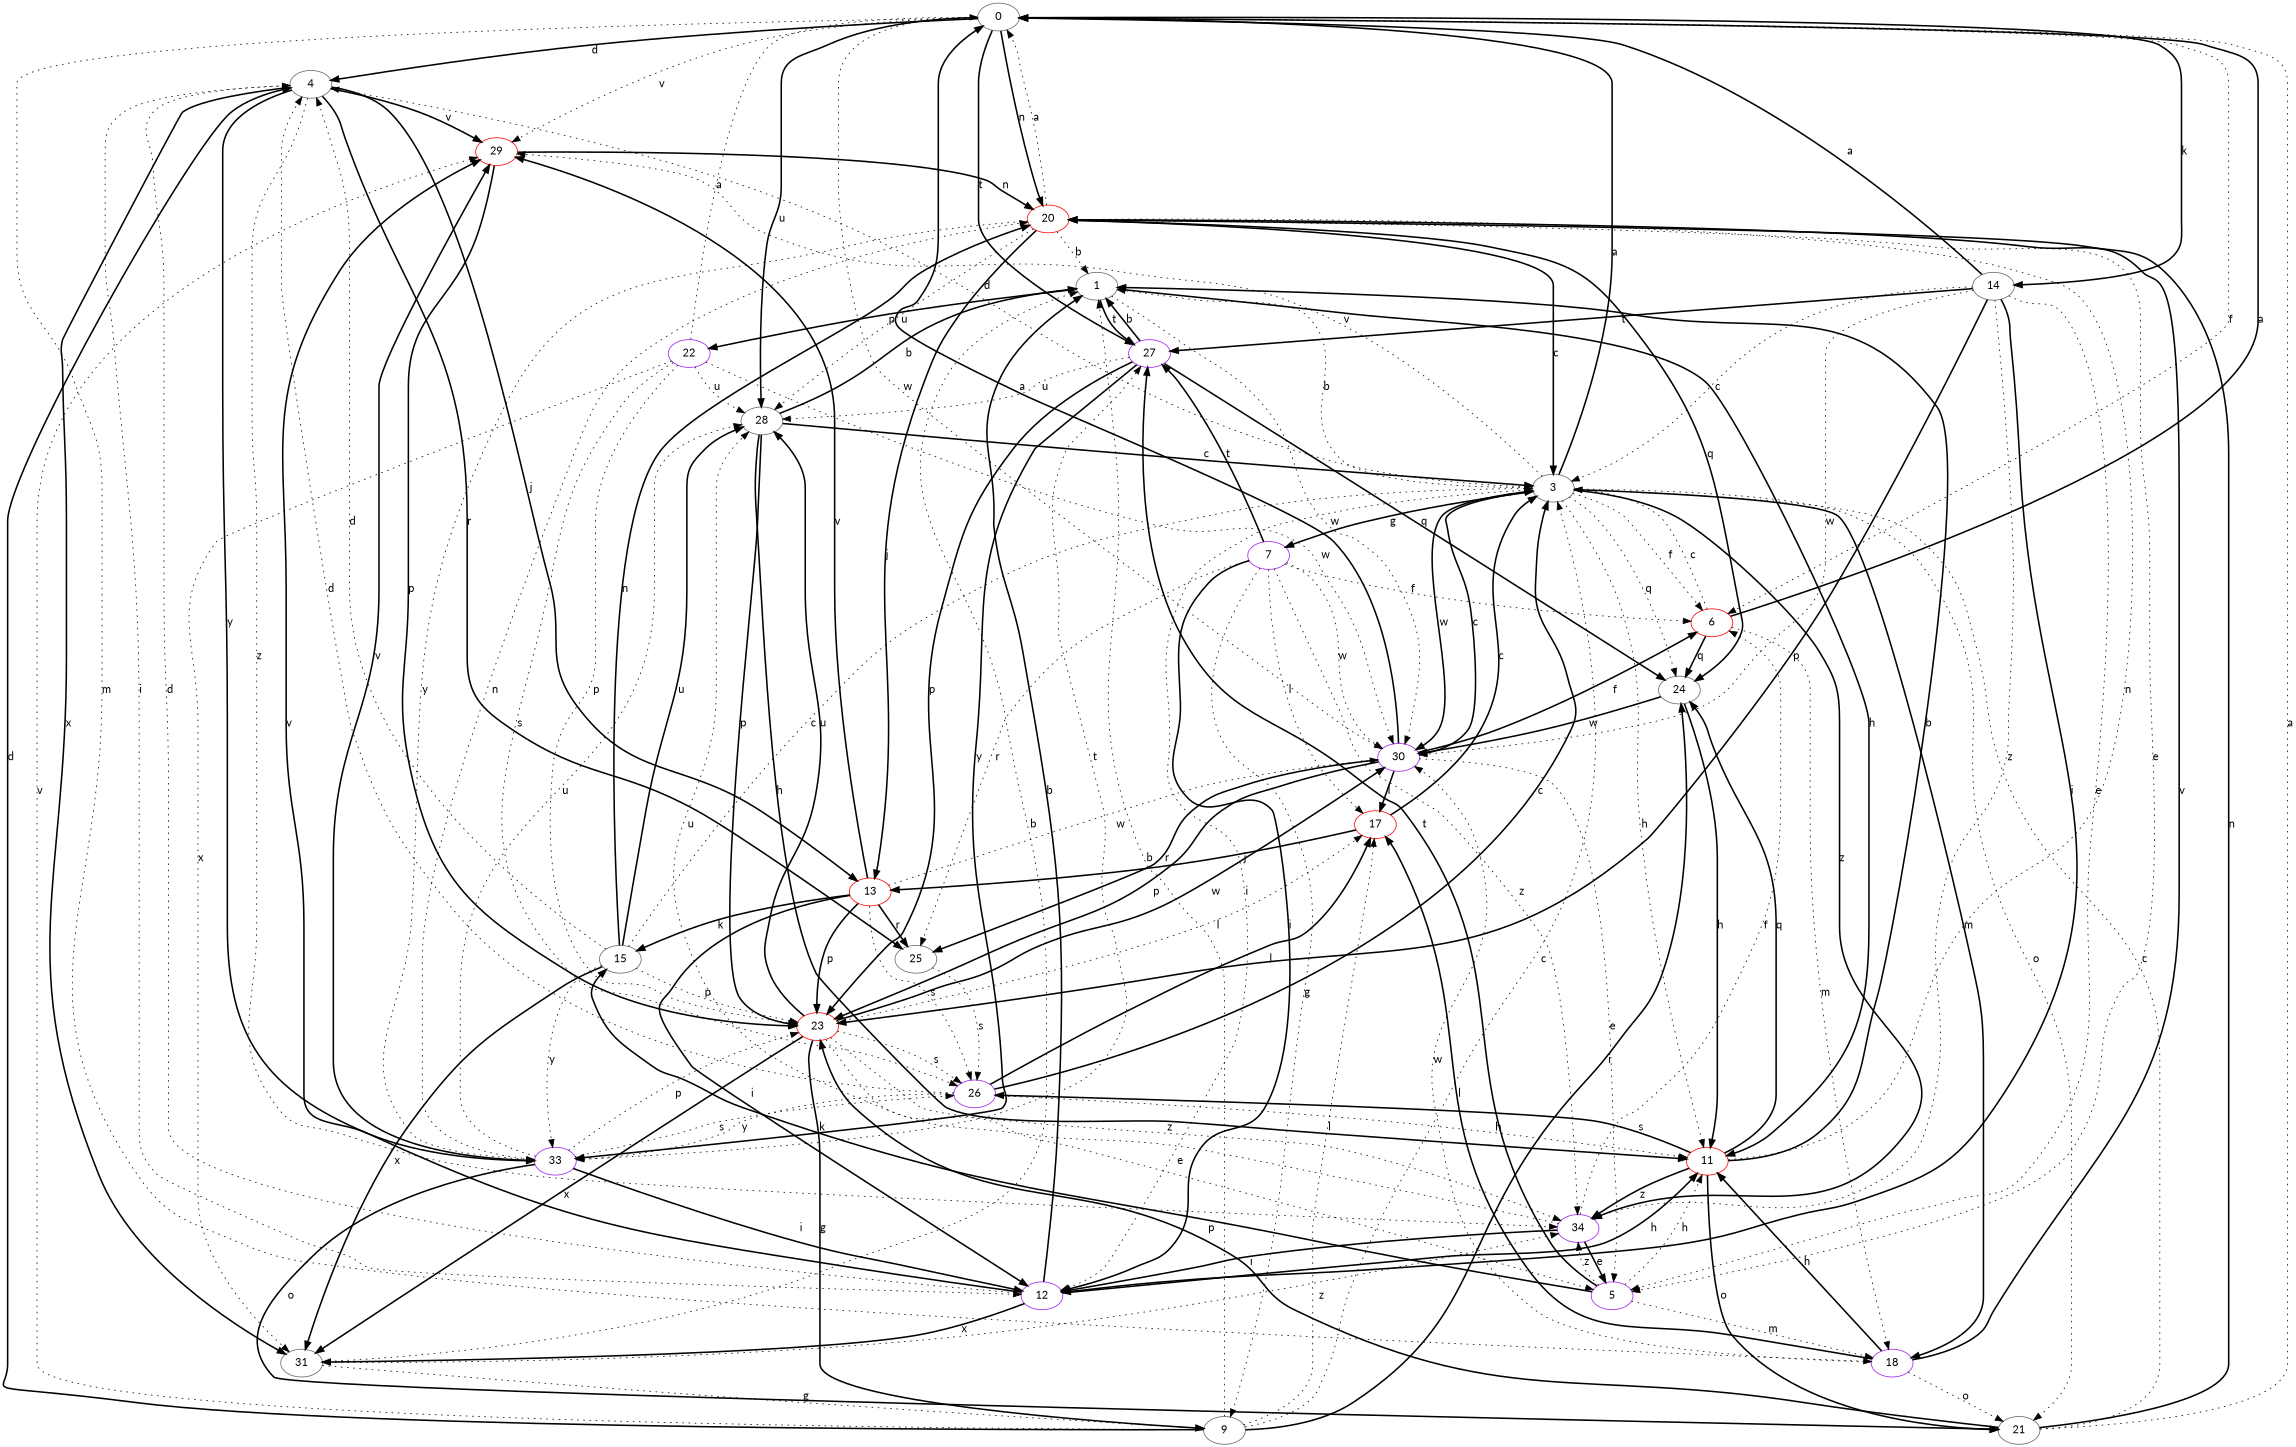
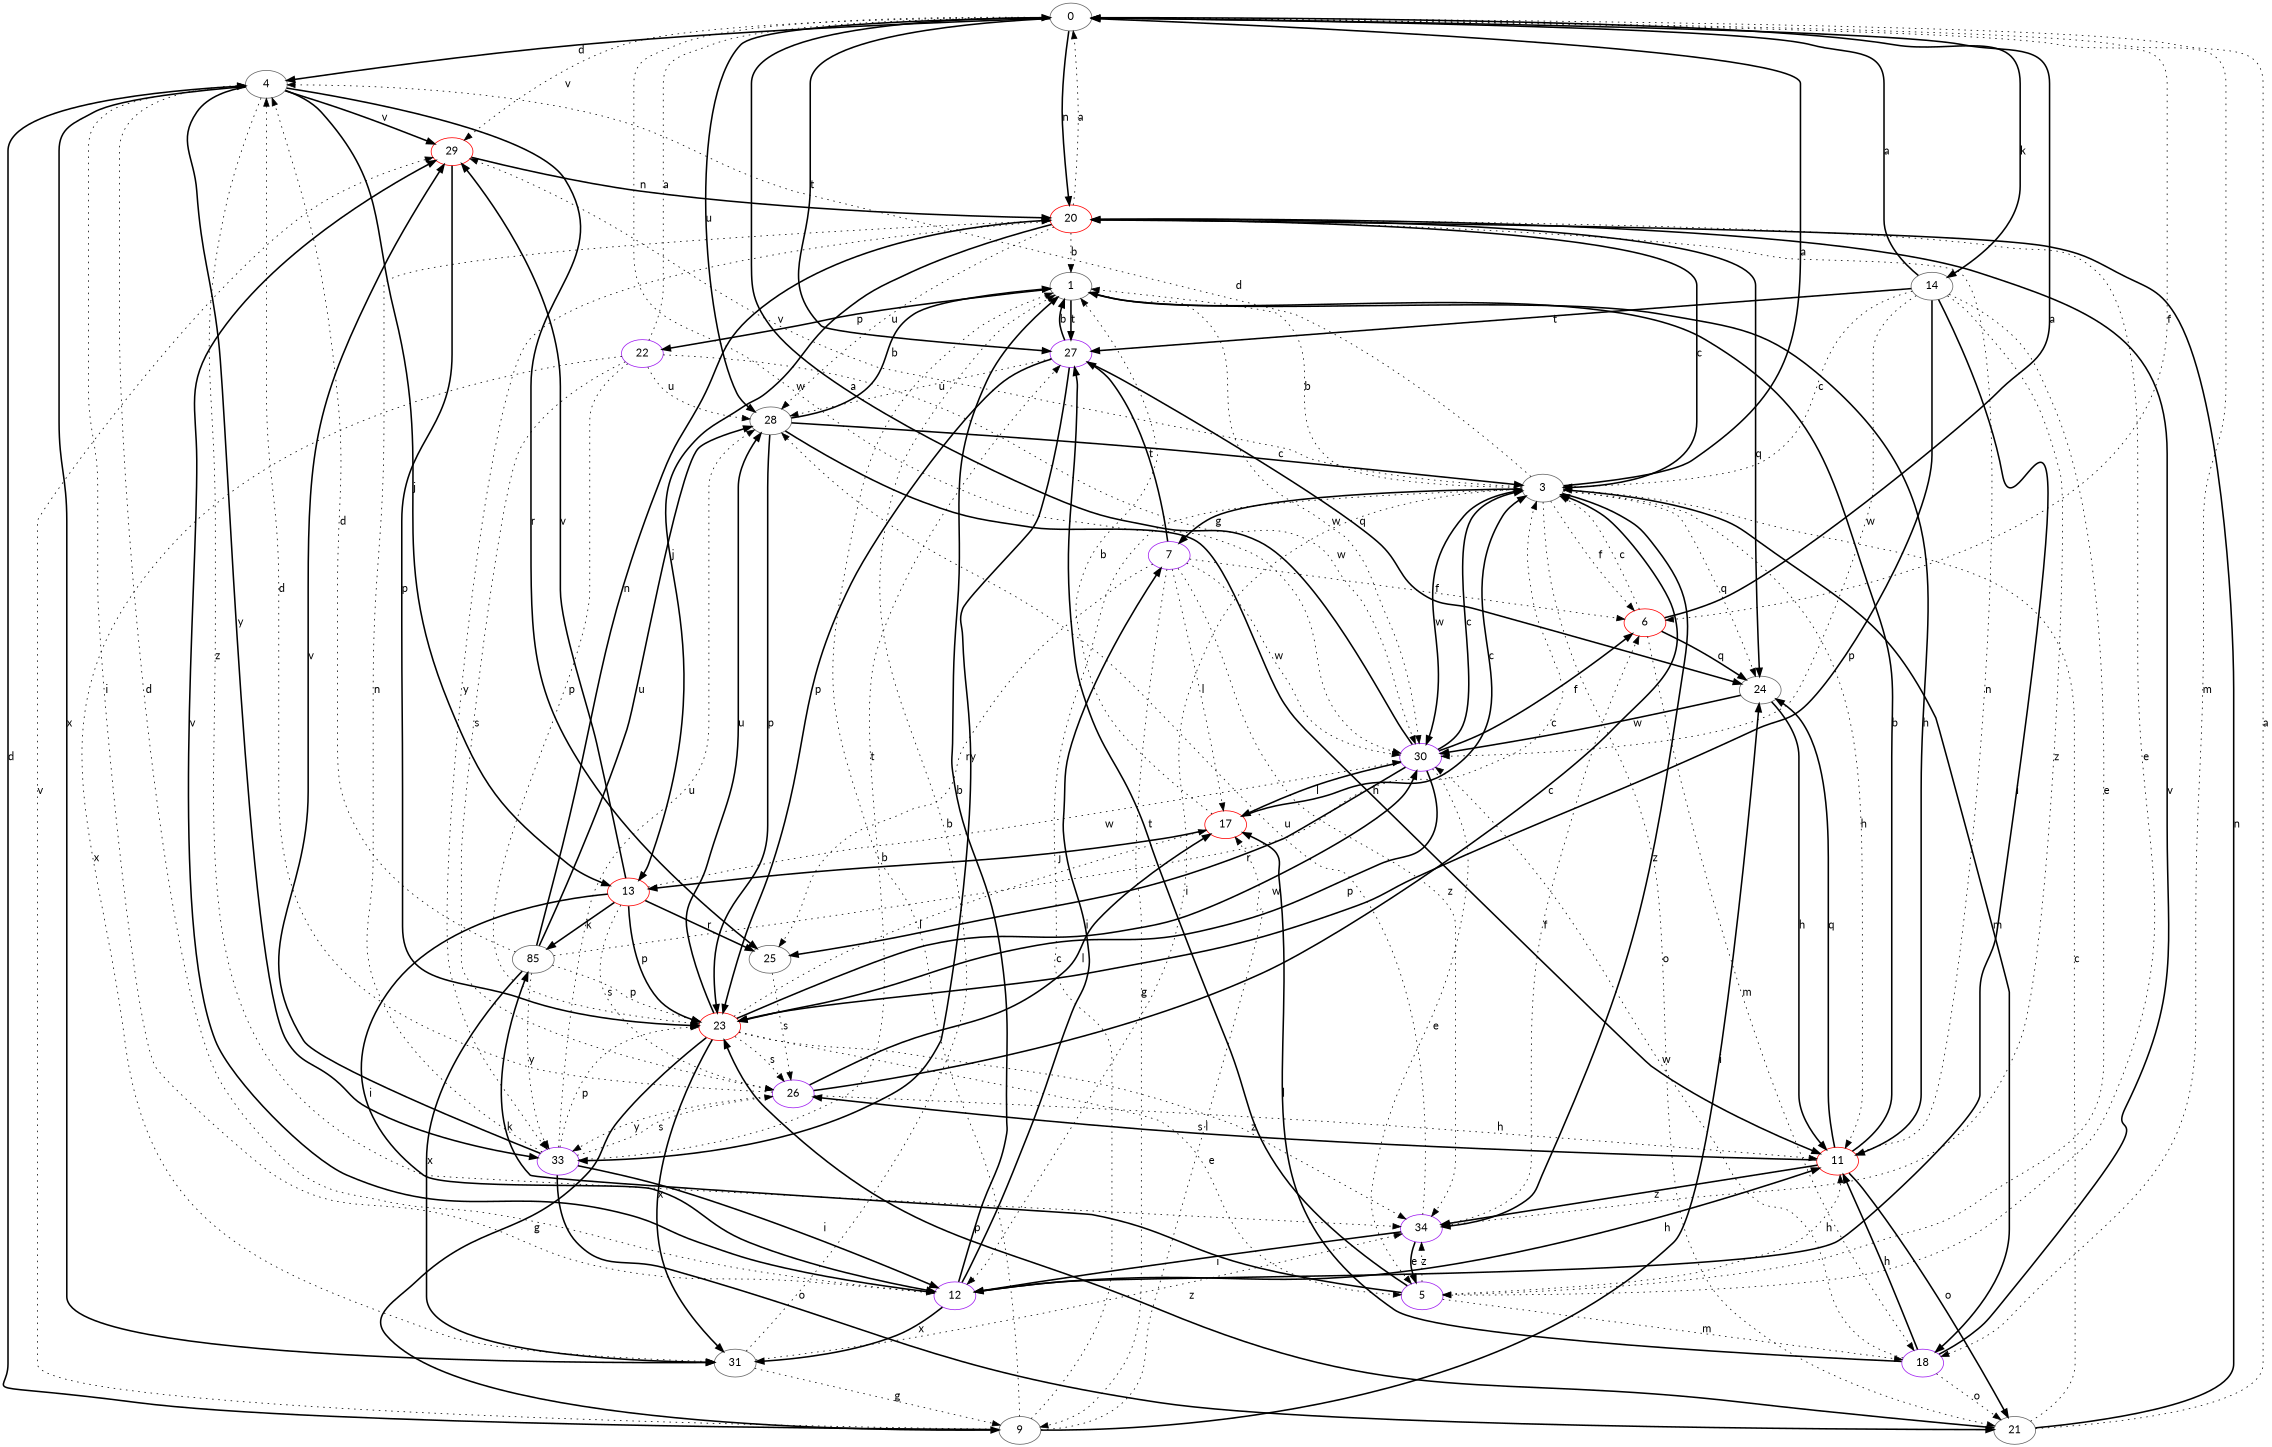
edge "17" -> "1": added, label "b"
edge "7" -> "12": reversed
node "15": label "15" -> "85"
